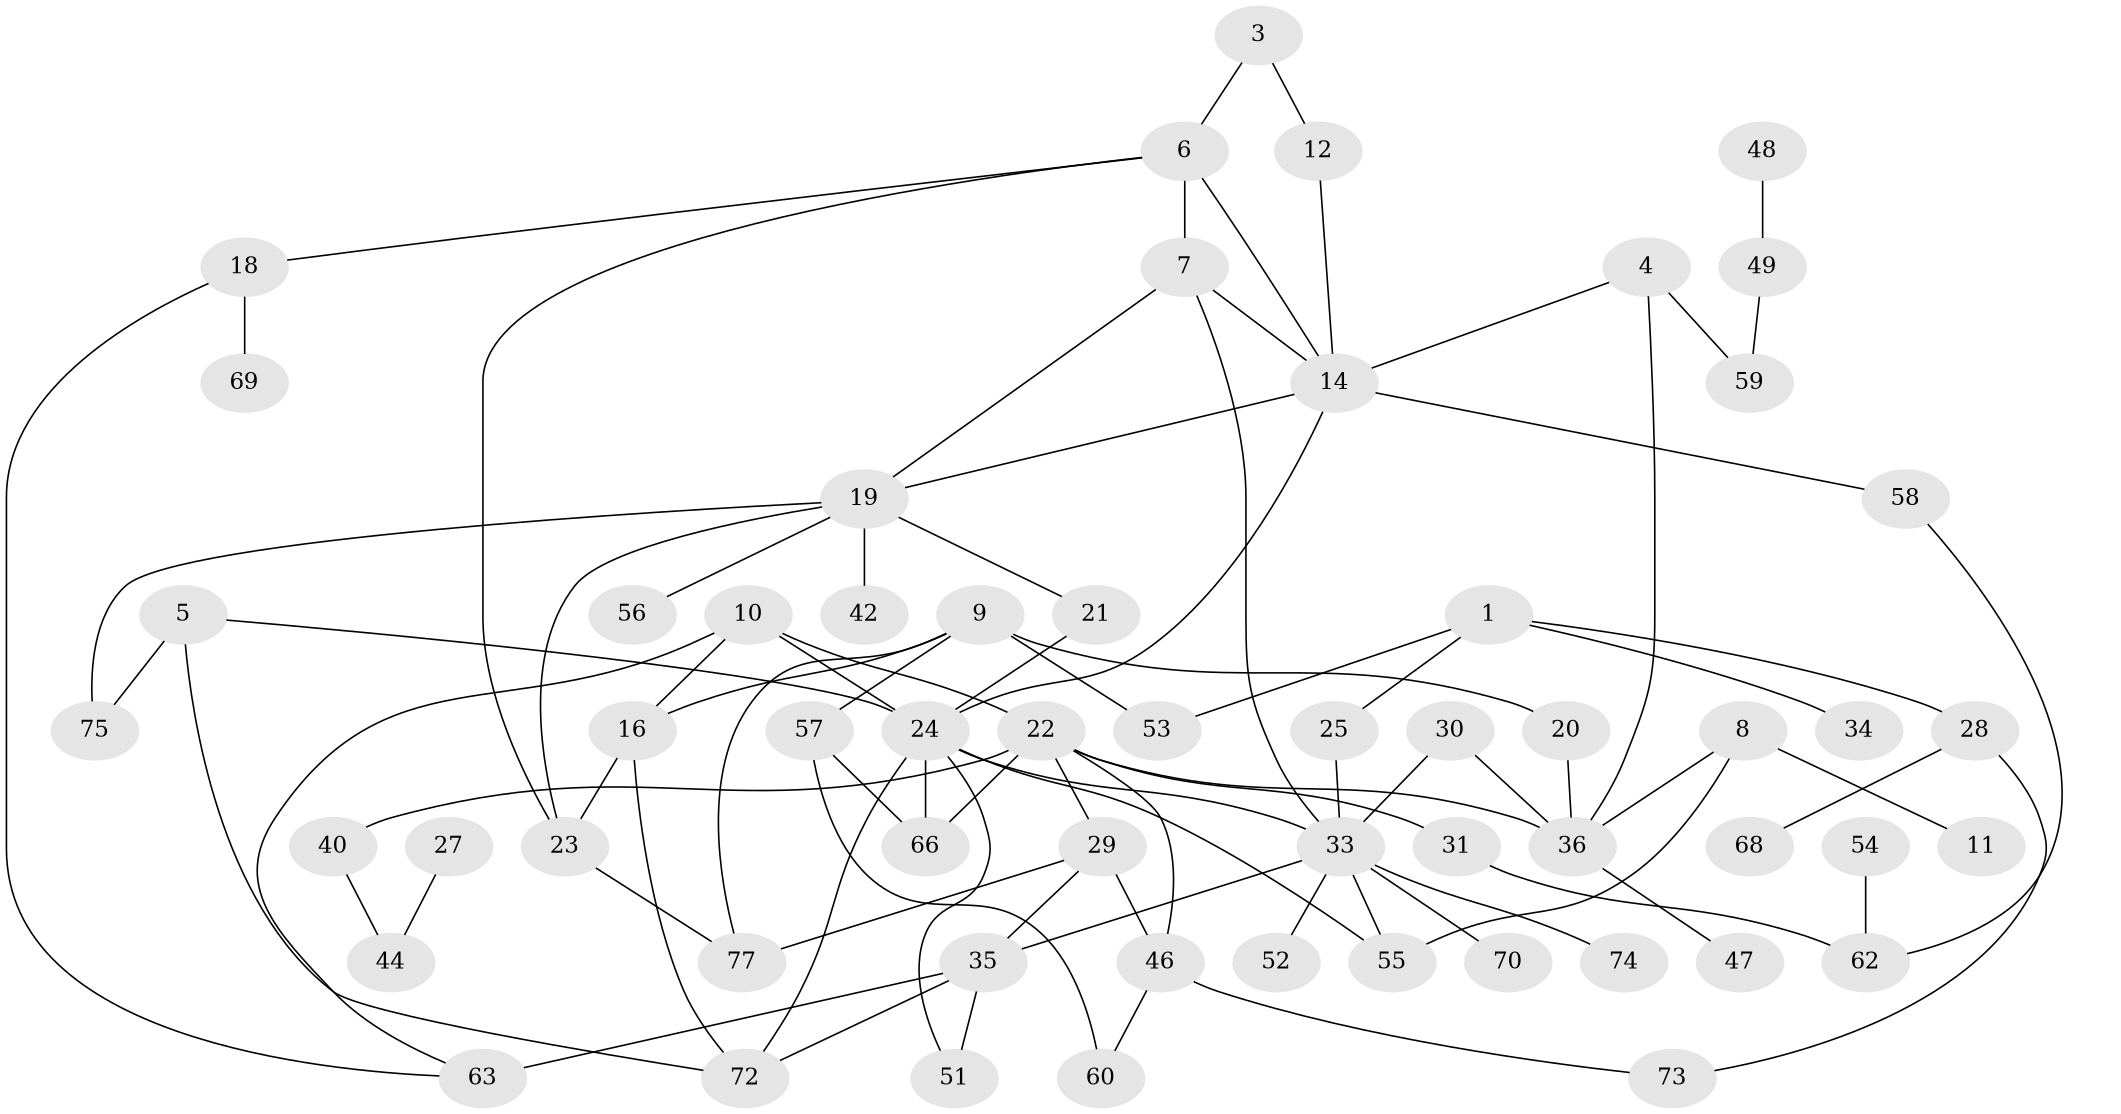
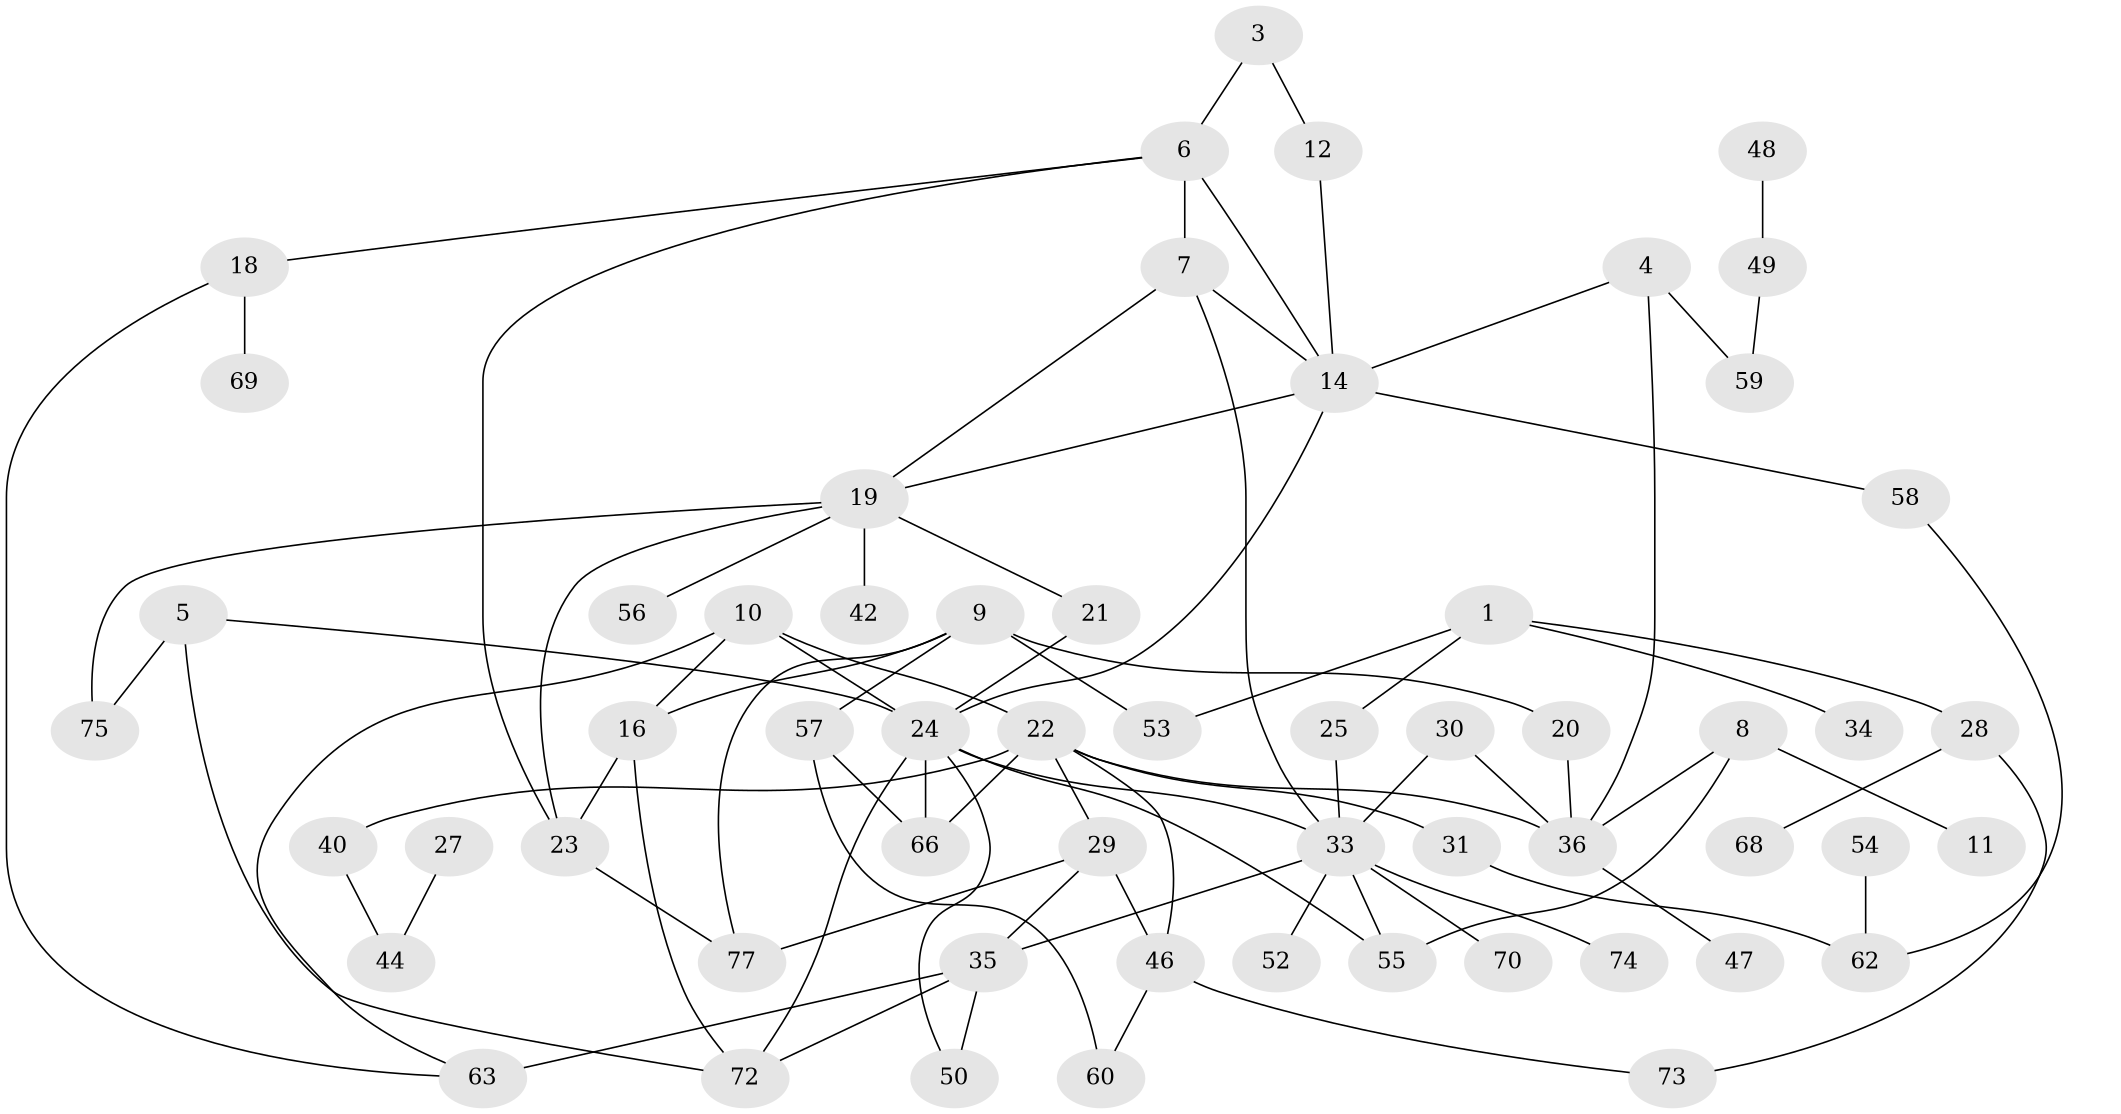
node "51": label "51" -> "50"
